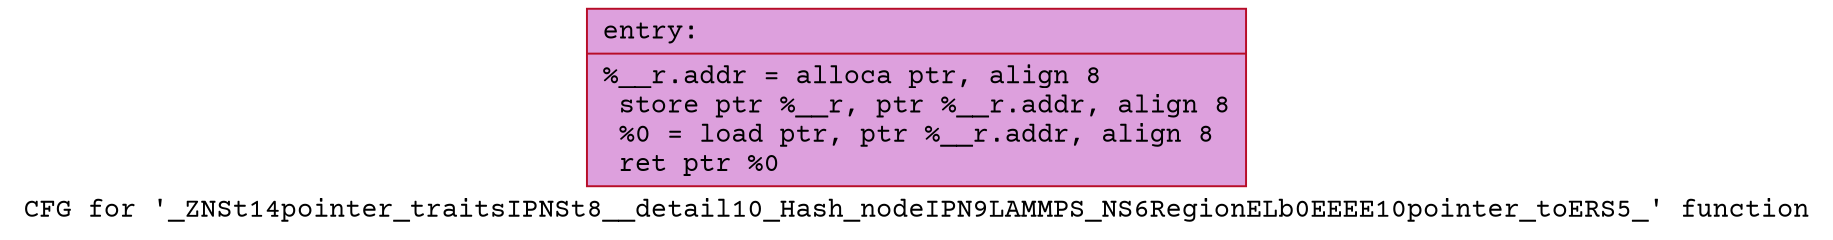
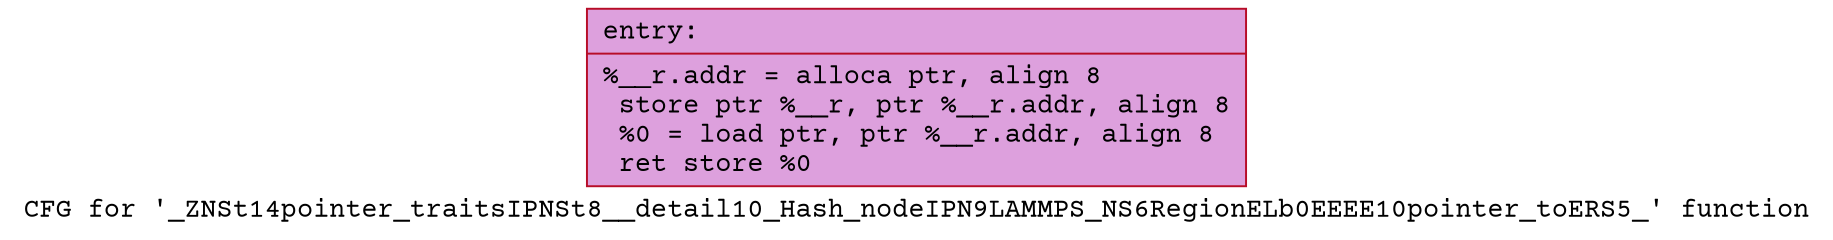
node "entry:": text "ret ptr %0" -> "ret store %0"
